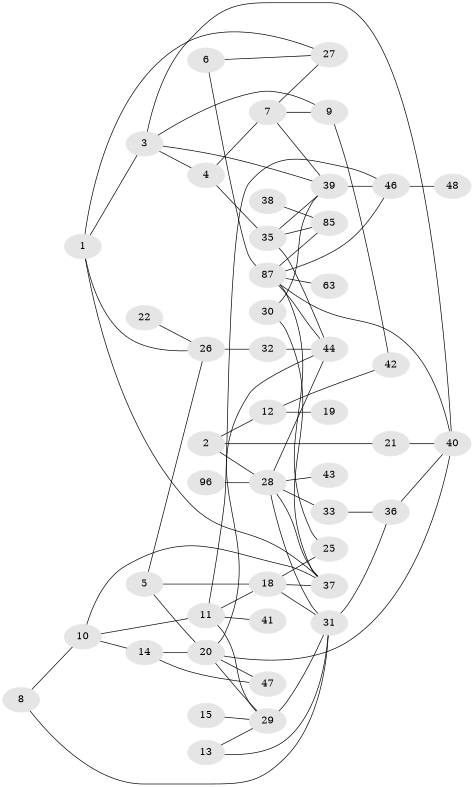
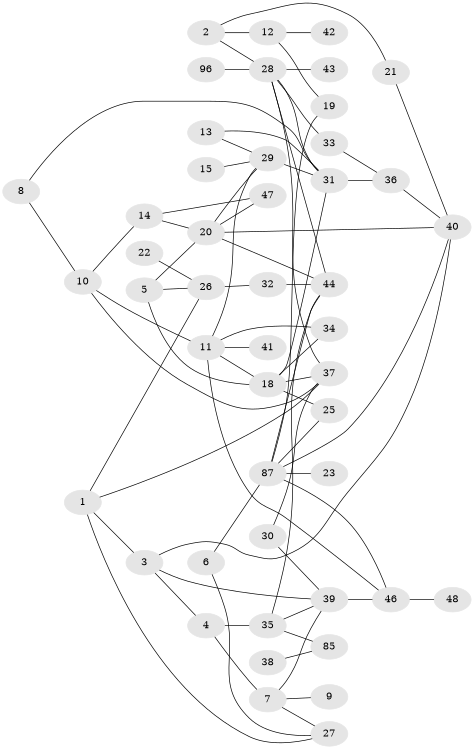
edge "9" -- "3": removed
edge "9" -- "42": removed
edge "85" -- "87": now "19" -- "87"
node "63": label "63" -> "23"
node "34": added
